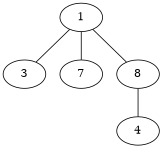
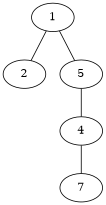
edge "1" -- "7": now "4" -- "7"
node "3": label "3" -> "2"
node "8": label "8" -> "5"
